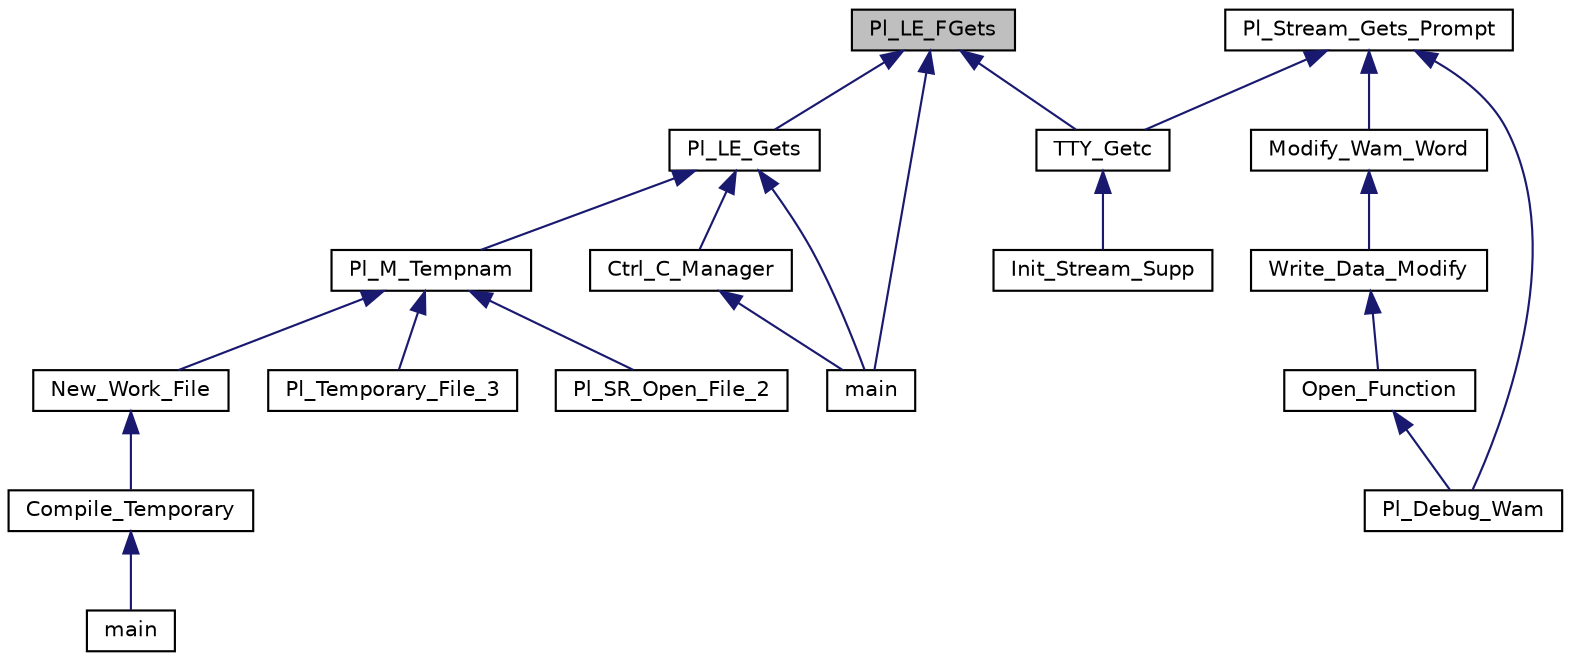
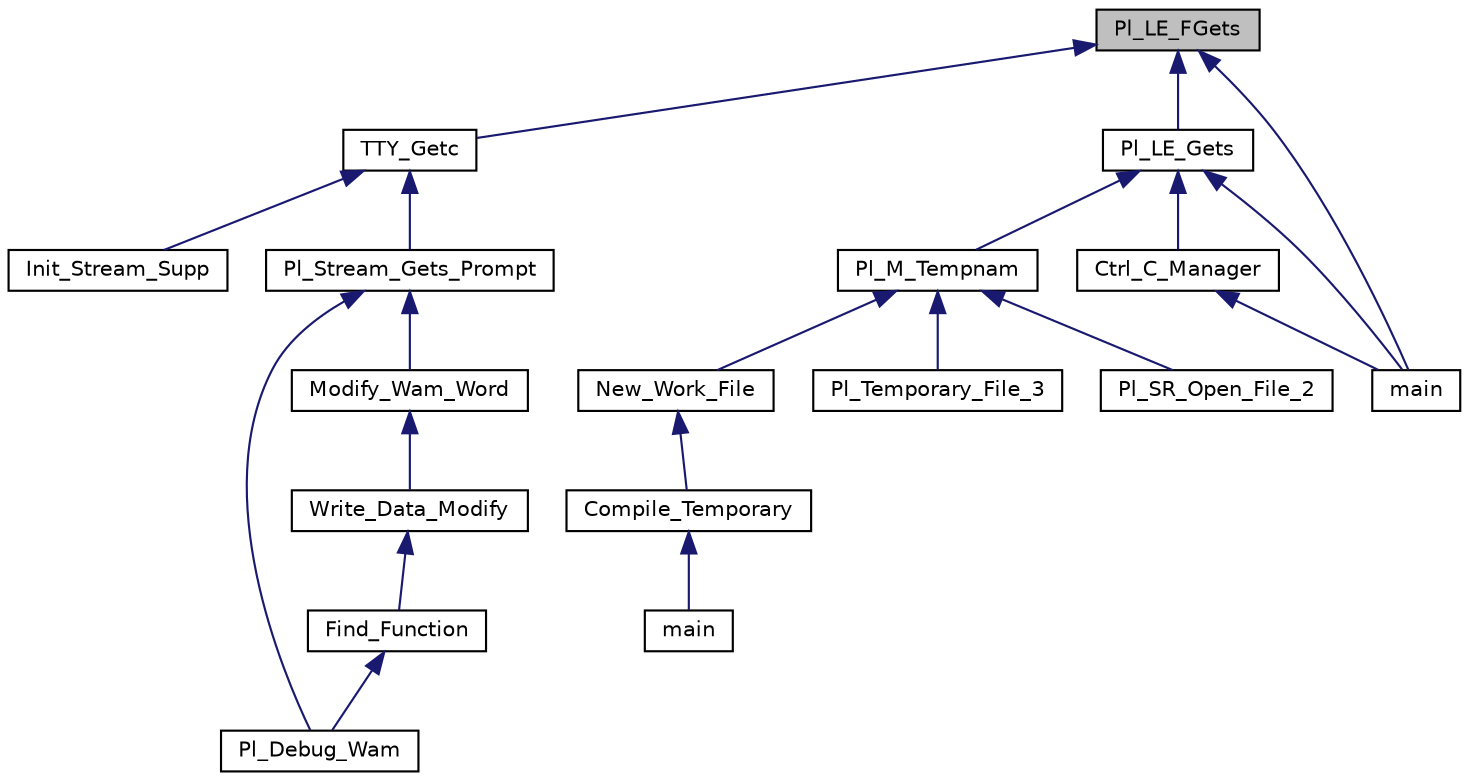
edge "TTY_Getc" -> "Pl_Stream_Gets_Prompt": reversed
node "Open_Function": label "Open_Function" -> "Find_Function"
